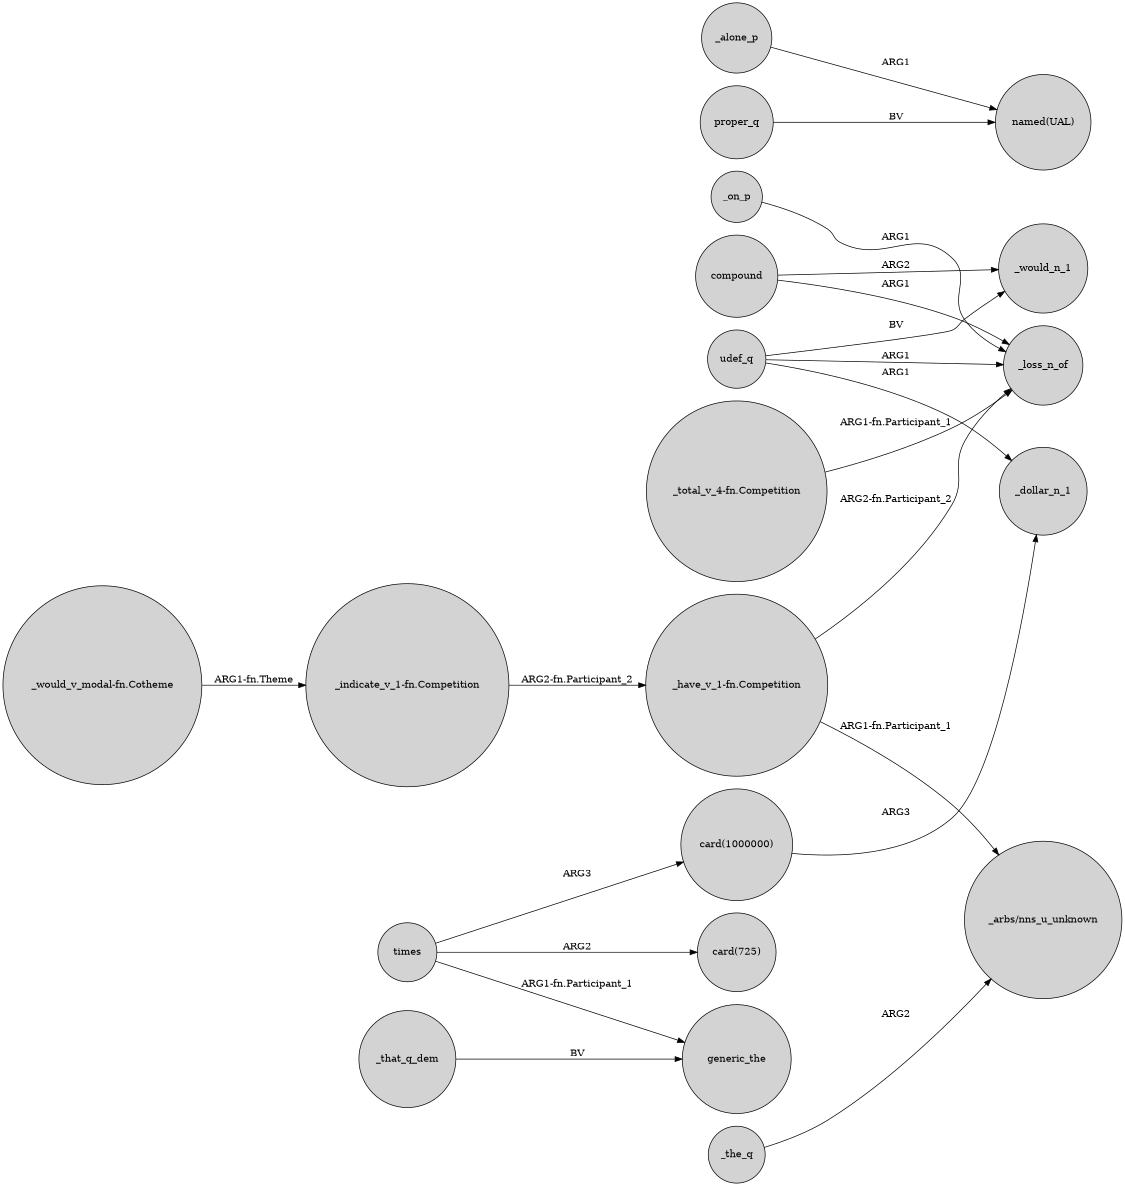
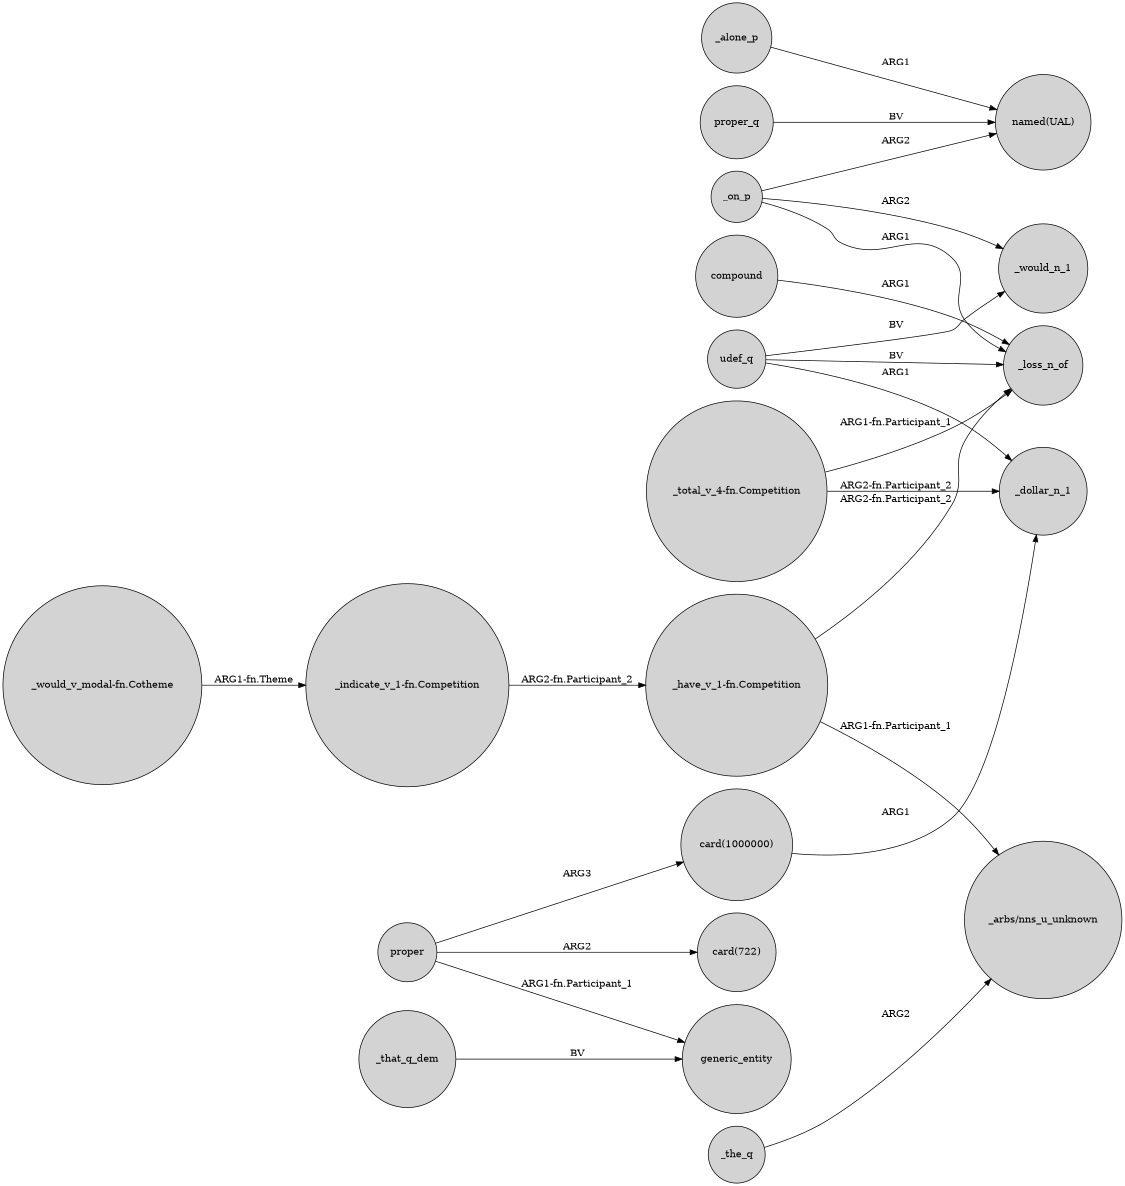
edge "_on_p" -> "named(UAL)": added, label "ARG2"
edge "compound" -> "_would_n_1": now "_on_p" -> "_would_n_1"
edge "udef_q" -> "_loss_n_of": label "ARG1" -> "BV"
edge "_total_v_4-fn.Competition" -> "_dollar_n_1": added, label "ARG2-fn.Participant_2"
edge "card(1000000)" -> "_dollar_n_1": label "ARG3" -> "ARG1"
node "times": label "times" -> "proper"
node "card(725)": label "card(725)" -> "card(722)"
node "generic_the": label "generic_the" -> "generic_entity"
